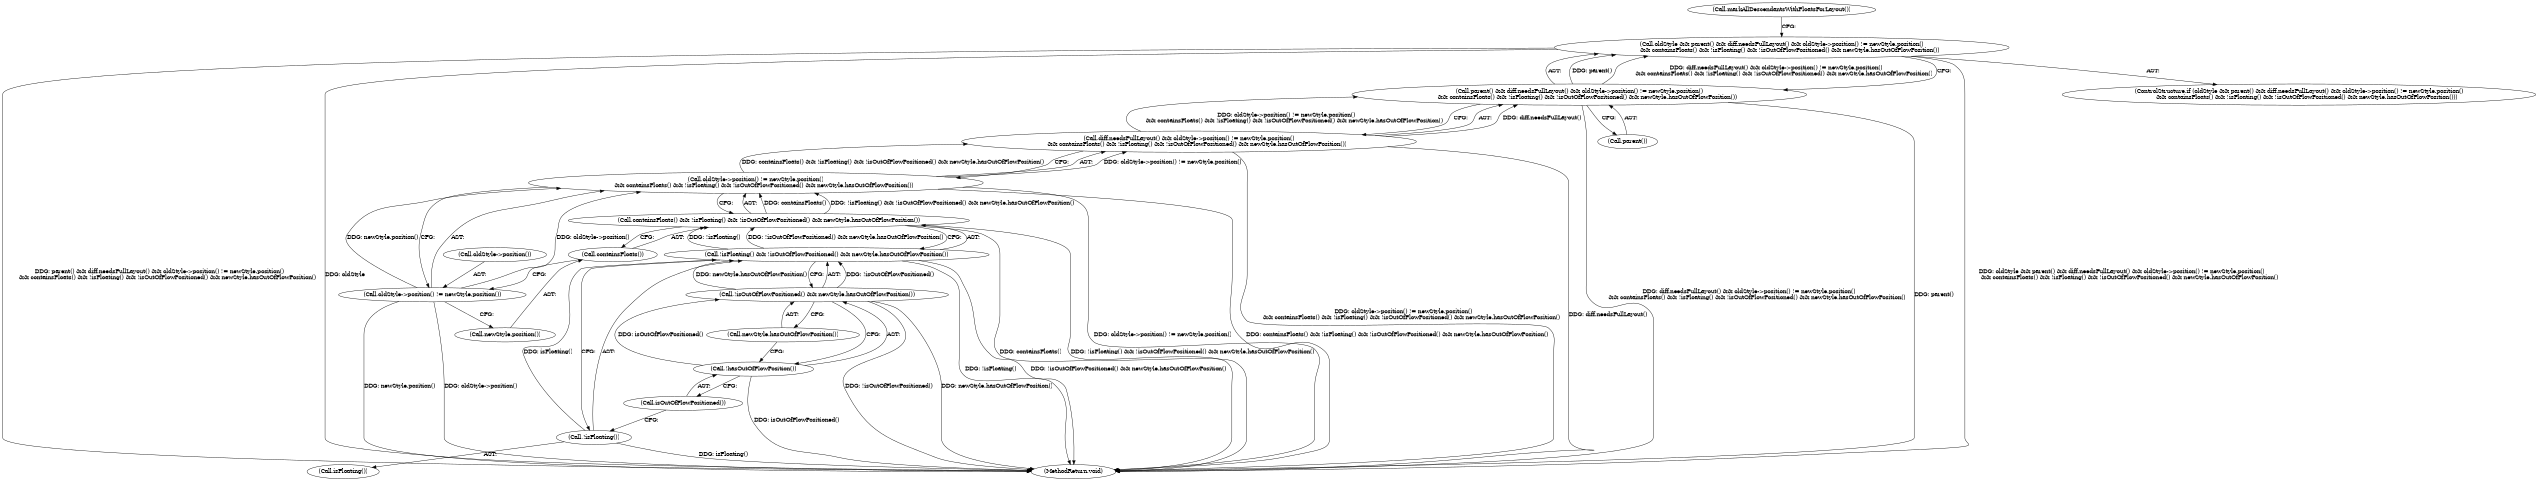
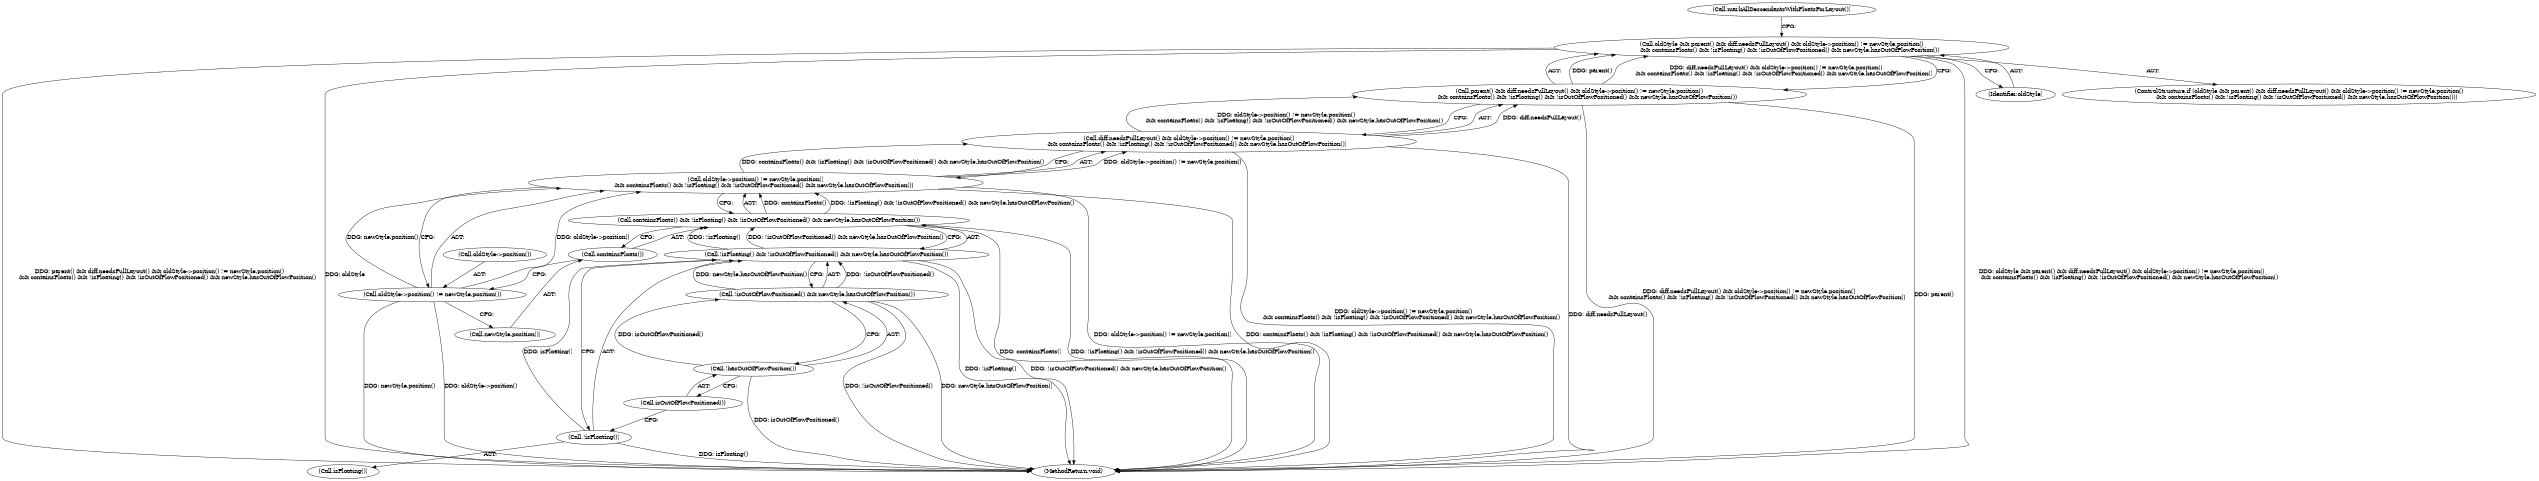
node "(Identifier,oldStyle)": added
node "(Call,parent())": removed
node "(Call,newStyle.hasOutOfFlowPosition())": removed
